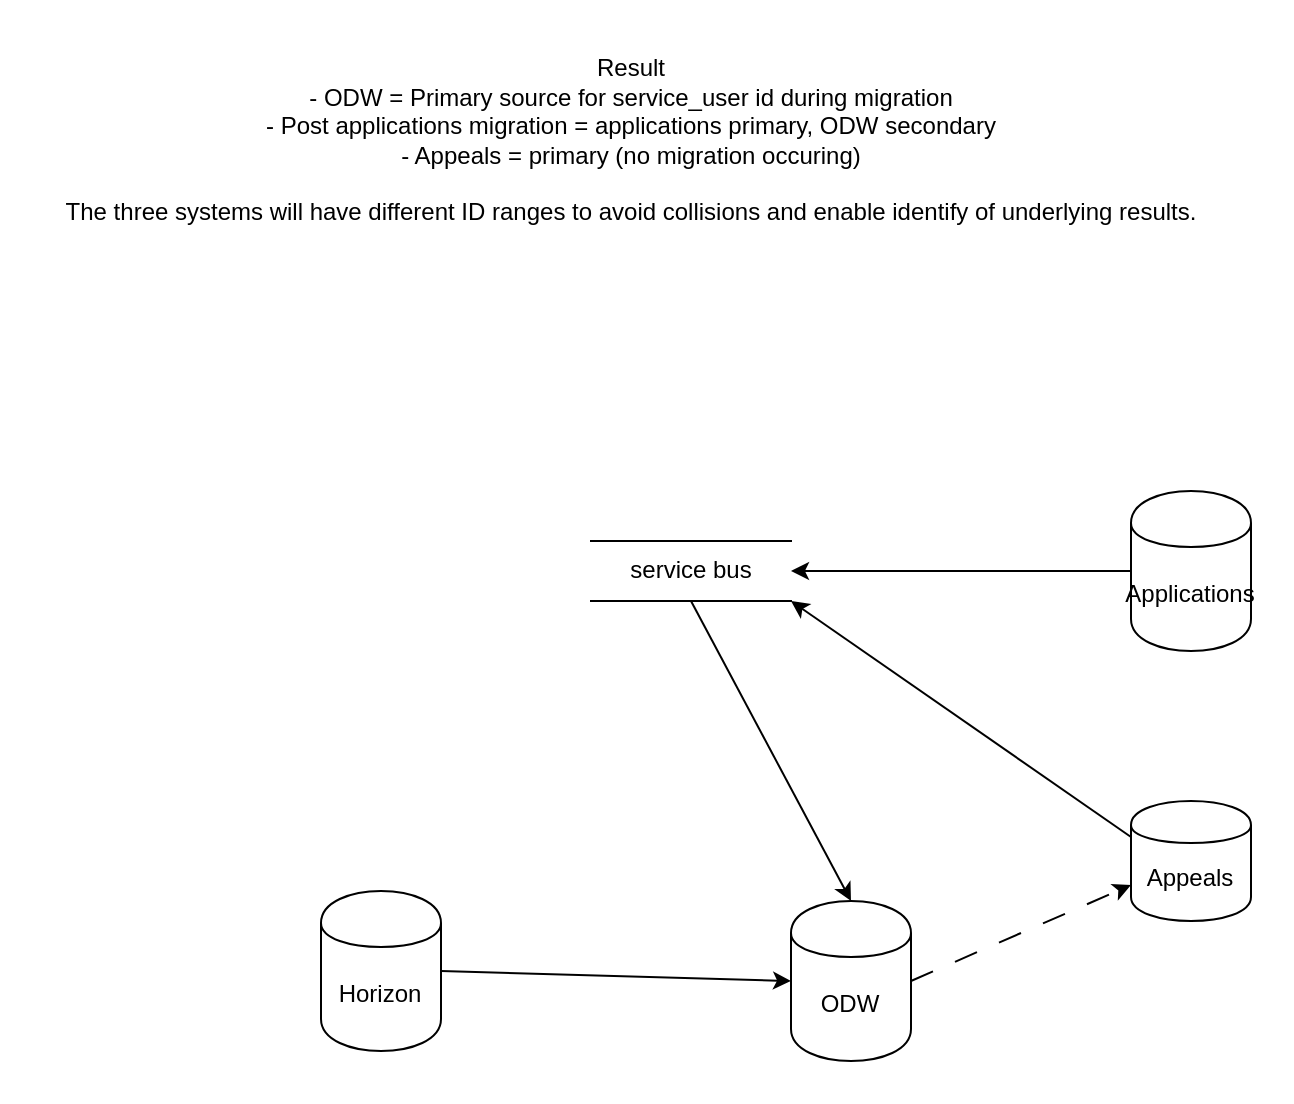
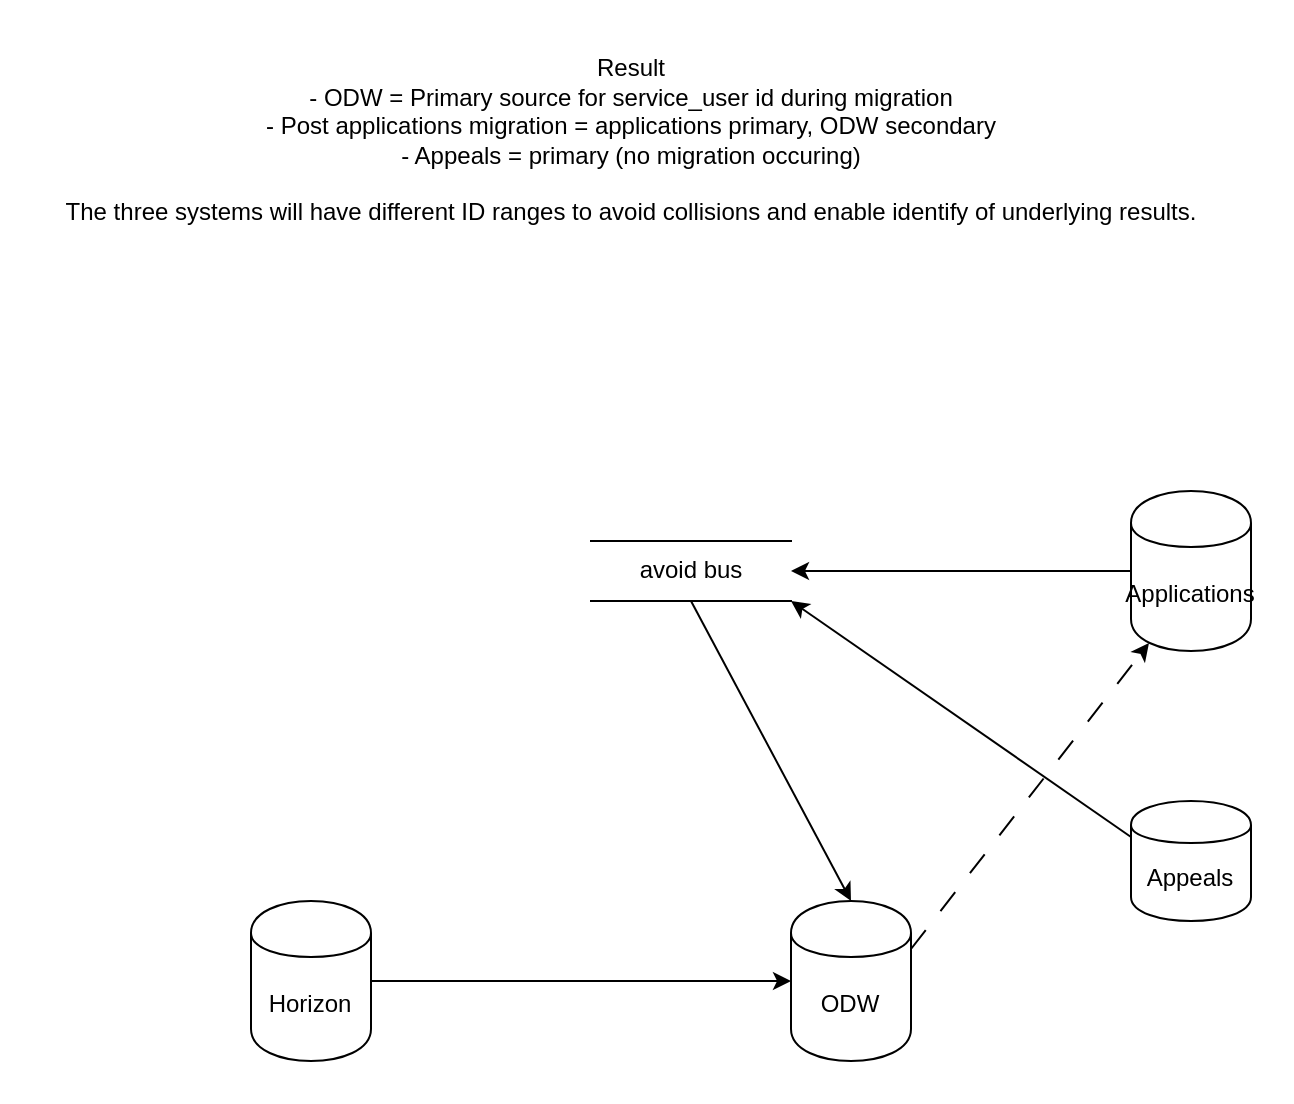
node "service bus": label "service bus" -> "avoid bus"
edge "ODW" -> "Applications": added
edge "ODW" -> "Appeals": removed
node "Horizon": moved (381, 971) -> (311, 981)
